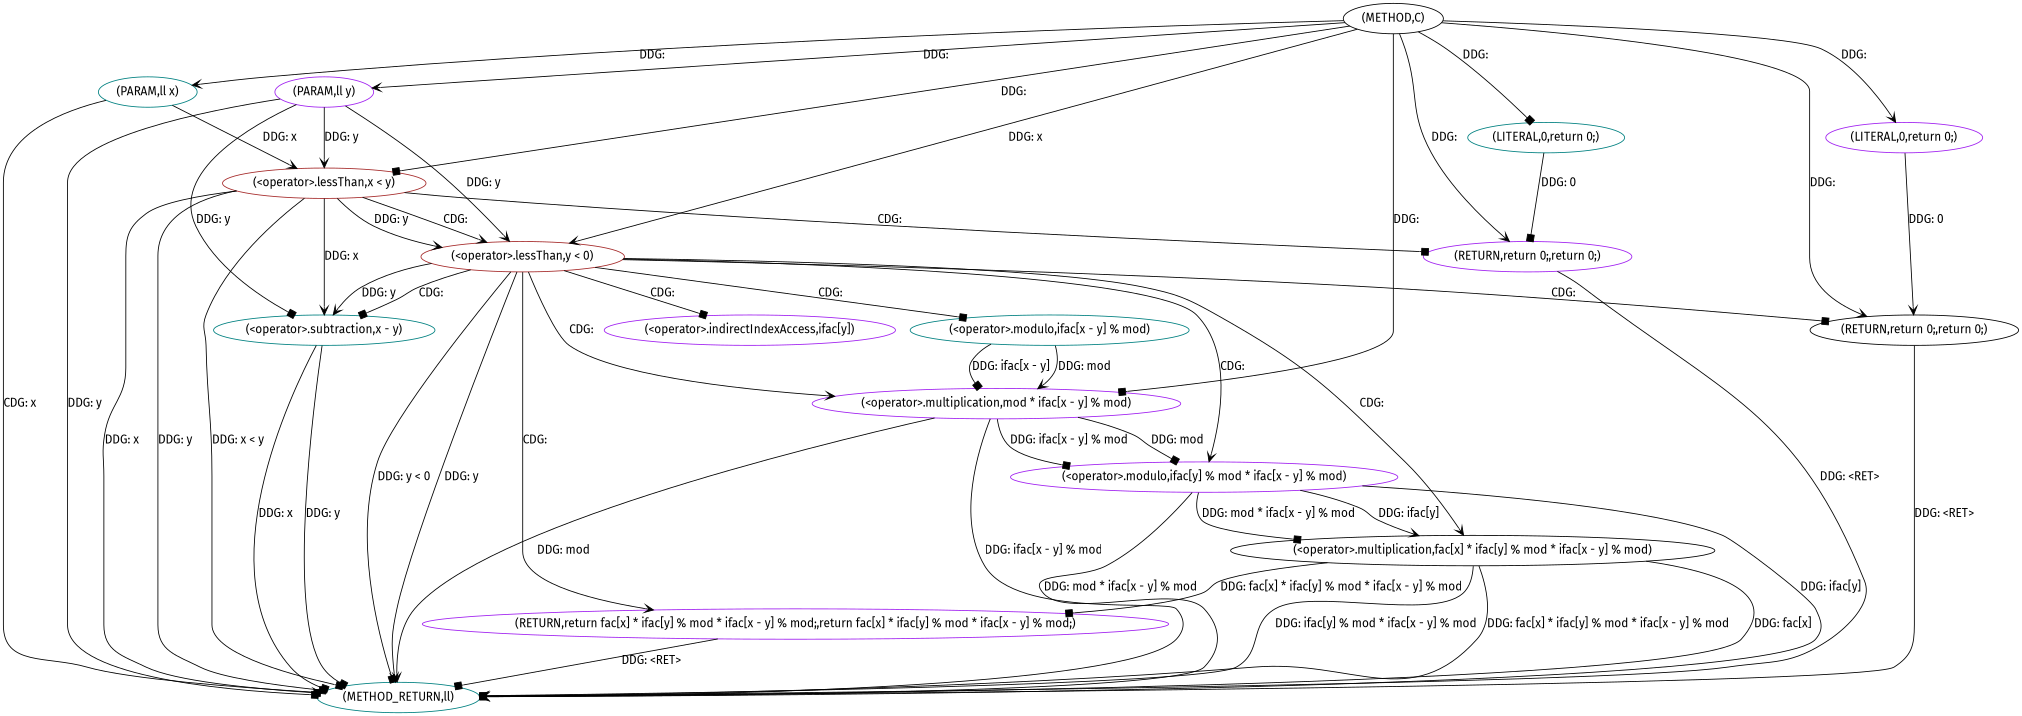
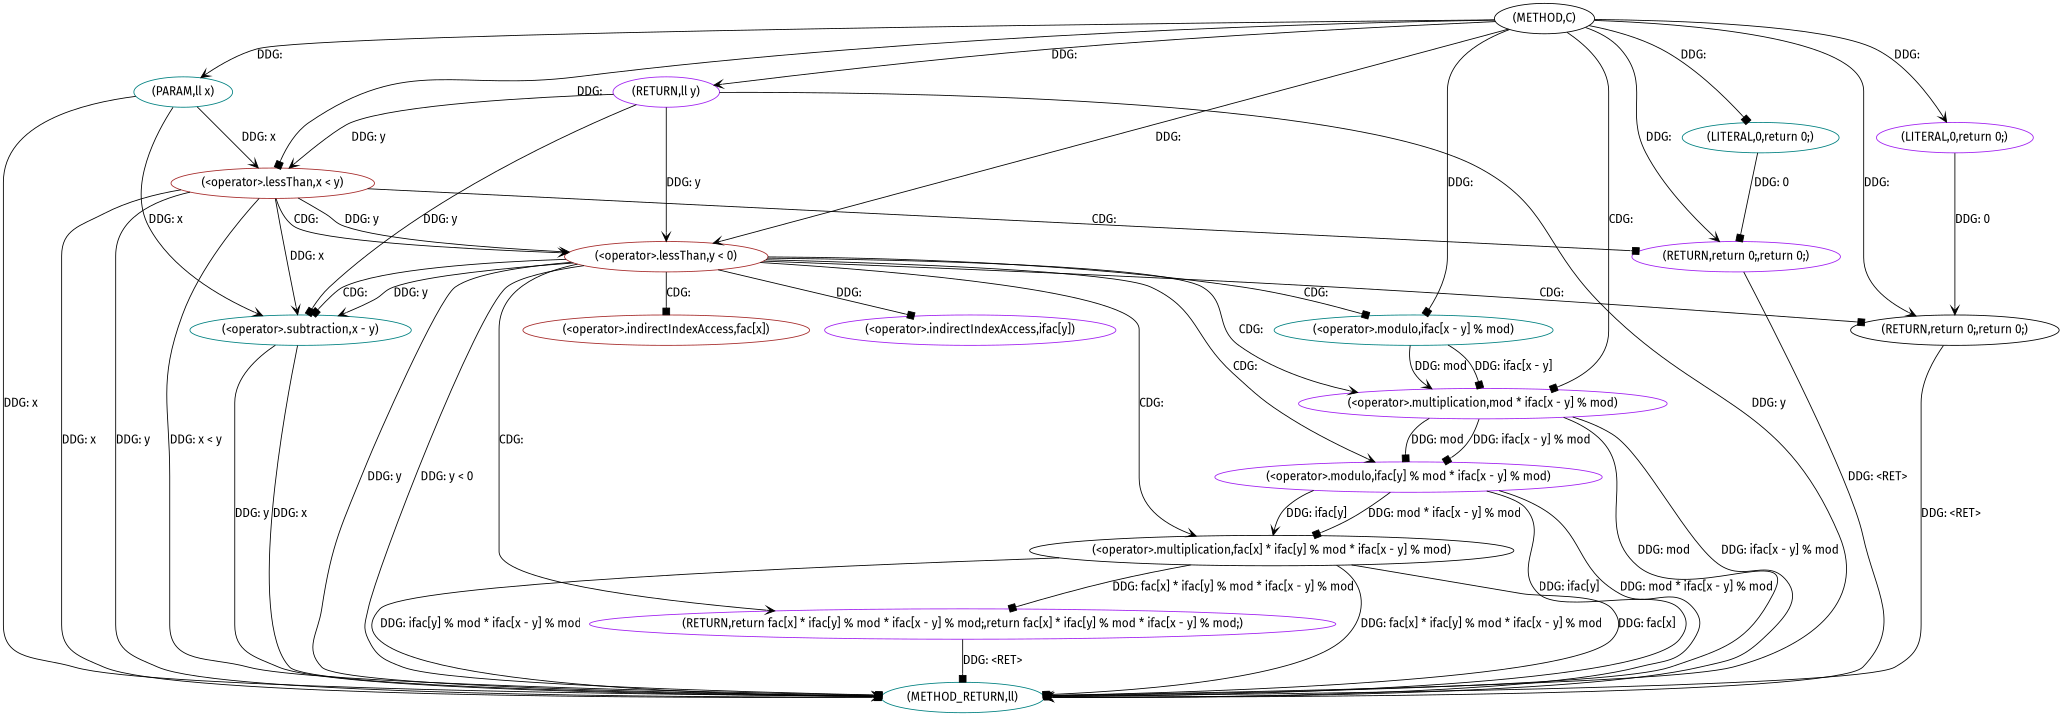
node "(PARAM,ll y)": label "(PARAM,ll y)" -> "(RETURN,ll y)"
edge "(METHOD,C)" -> "(<operator>.lessThan,y < 0)": label "DDG: x" -> "DDG: "
edge "(METHOD,C)" -> "(<operator>.modulo,ifac[x - y] % mod)": added, label "DDG:"
edge "(METHOD,C)" -> "(<operator>.multiplication,mod * ifac[x - y] % mod)": label "DDG: " -> "CDG: "
edge "(PARAM,ll x)" -> "(<operator>.subtraction,x - y)": added, label "DDG: x"
edge "(<operator>.lessThan,y < 0)" -> "(<operator>.indirectIndexAccess,ifac[y])": label "CDG: " -> "DDG: "
node "(<operator>.indirectIndexAccess,fac[x])": added
edge "(PARAM,ll x)" -> "(METHOD_RETURN,ll)": label "CDG: x" -> "DDG: x"
